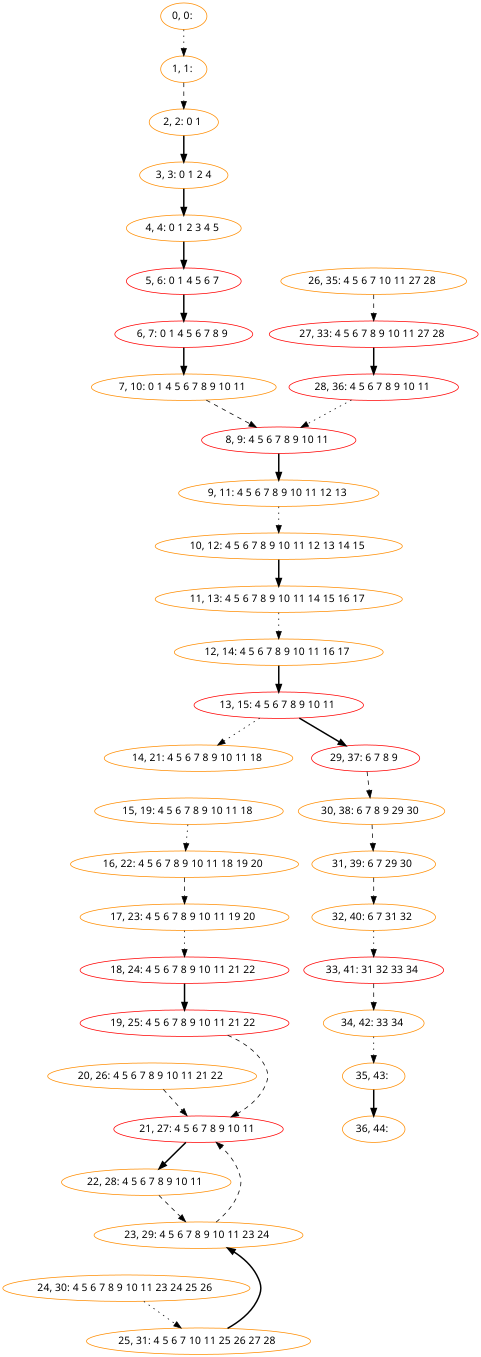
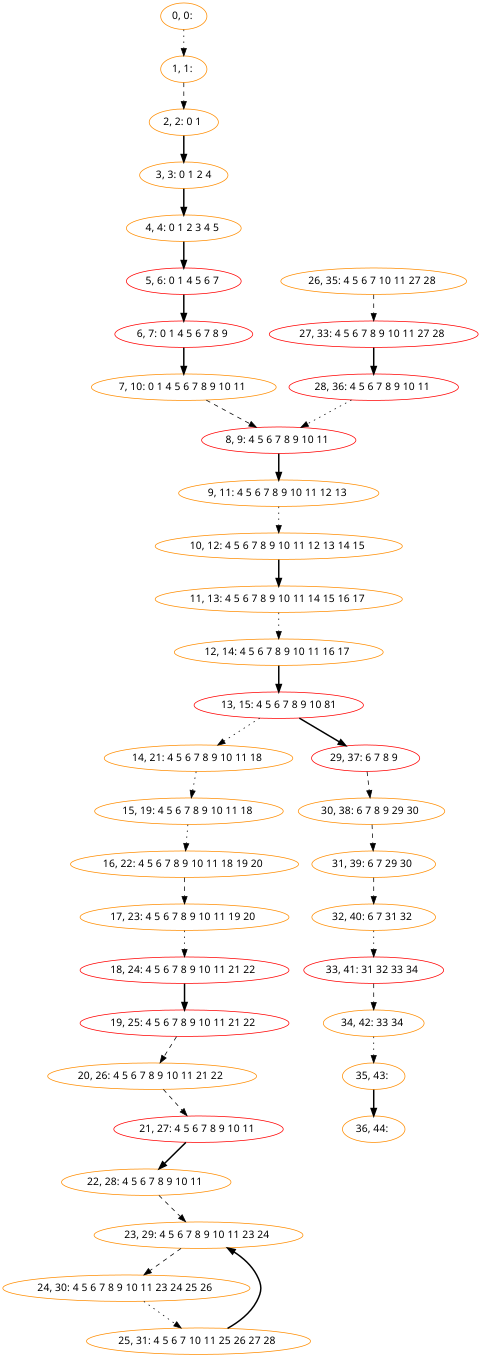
node "13, 15: 4 5 6 7 8 9 10 11": label "13, 15: 4 5 6 7 8 9 10 11" -> "13, 15: 4 5 6 7 8 9 10 81"
edge "14, 21: 4 5 6 7 8 9 10 11 18" -> "15, 19: 4 5 6 7 8 9 10 11 18": added
edge "19, 25: 4 5 6 7 8 9 10 11 21 22" -> "21, 27: 4 5 6 7 8 9 10 11": now "19, 25: 4 5 6 7 8 9 10 11 21 22" -> "20, 26: 4 5 6 7 8 9 10 11 21 22"
edge "23, 29: 4 5 6 7 8 9 10 11 23 24" -> "21, 27: 4 5 6 7 8 9 10 11": now "23, 29: 4 5 6 7 8 9 10 11 23 24" -> "24, 30: 4 5 6 7 8 9 10 11 23 24 25 26"
